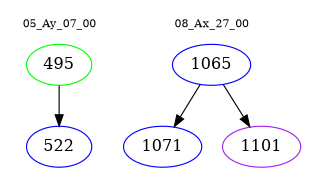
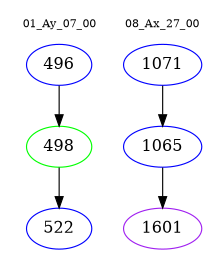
cluster "05_Ay_07_00": label "05_Ay_07_00" -> "01_Ay_07_00"
node "496": added
node "495": label "495" -> "498"
edge "1065" -> "1071": reversed
node "1101": label "1101" -> "1601"
